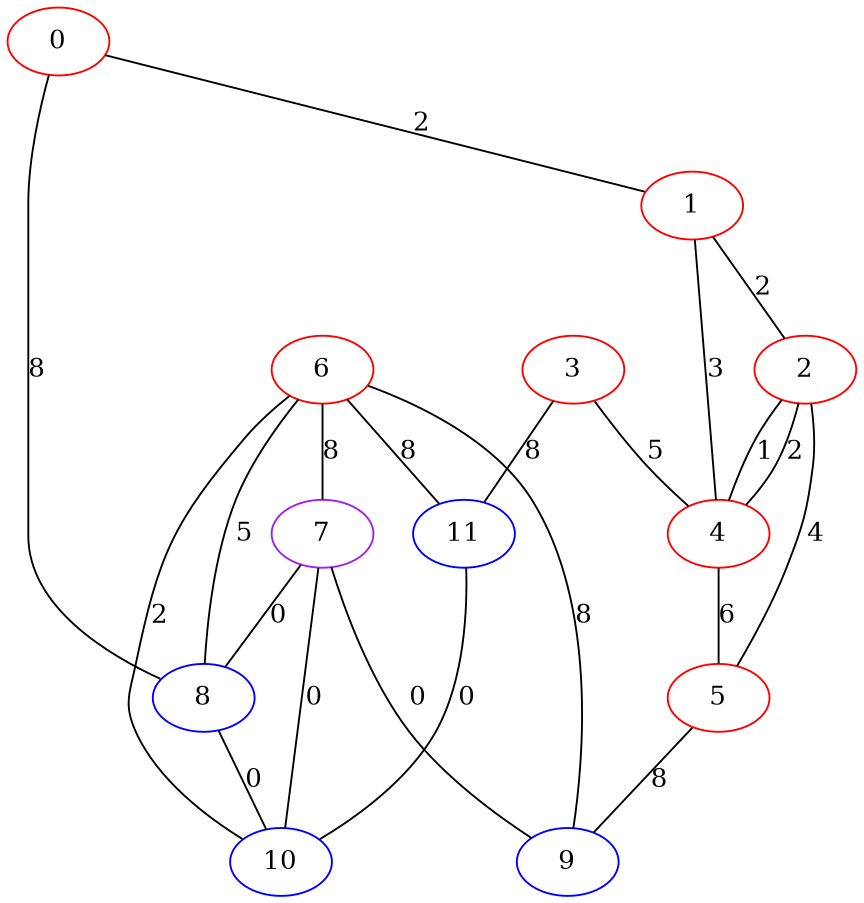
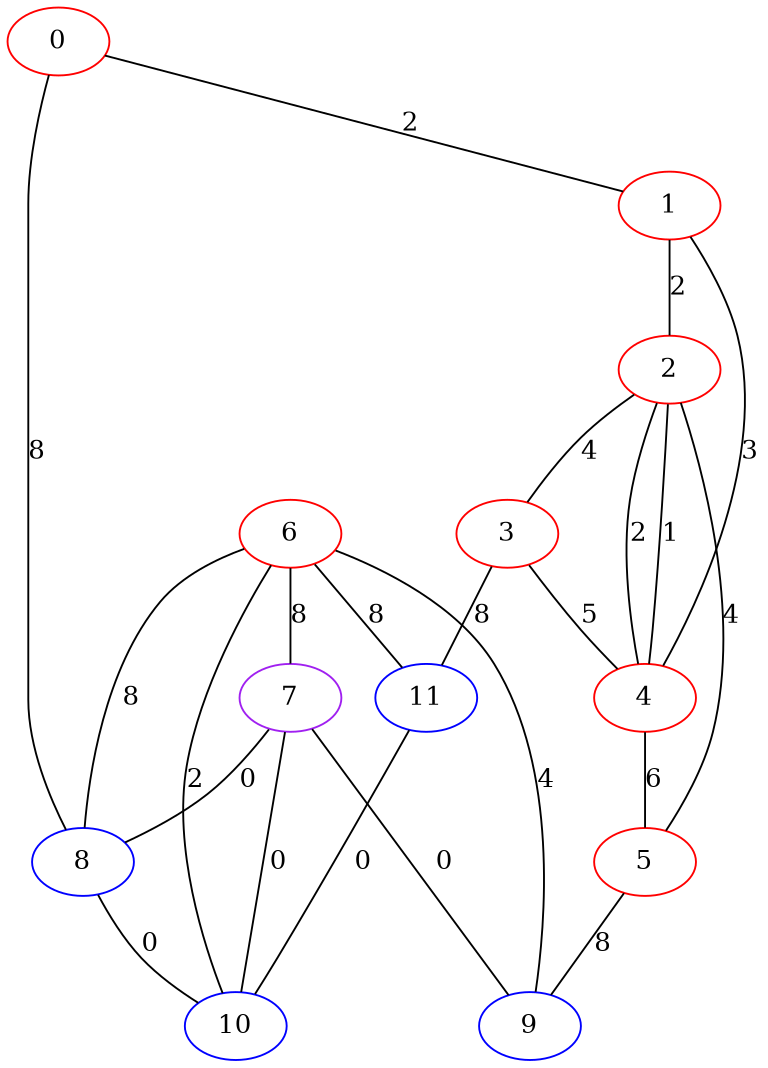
edge "2" -- "3": added, label "4"
edge "6" -- "8": label "5" -> "8"
edge "6" -- "9": label "8" -> "4"
